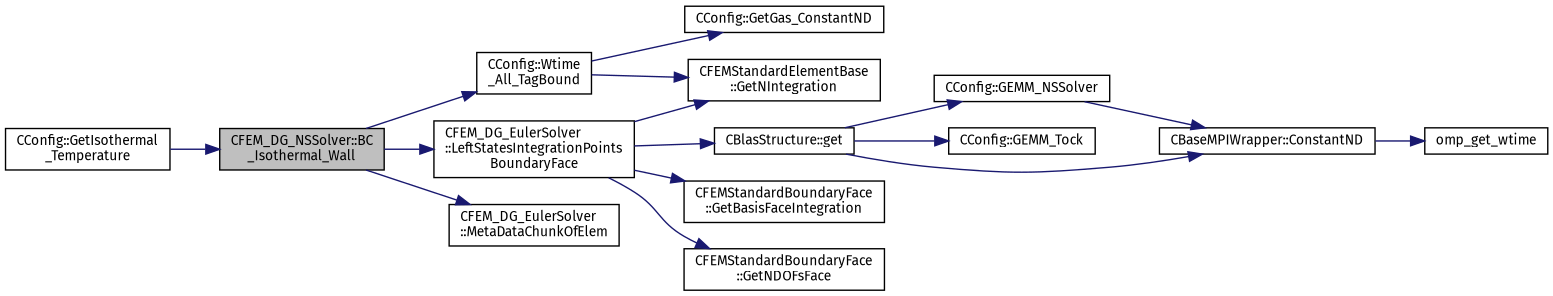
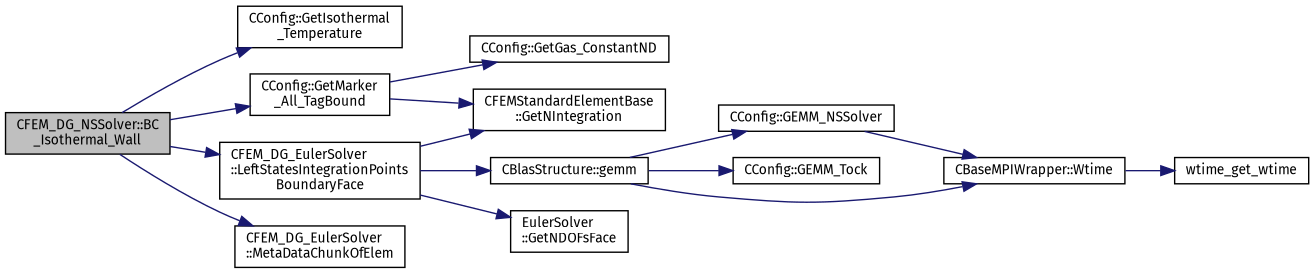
node "CConfig::Wtime _All_TagBound": label "CConfig::Wtime _All_TagBound" -> "CConfig::GetMarker _All_TagBound"
node "CBlasStructure::get": label "CBlasStructure::get" -> "CBlasStructure::gemm"
node "CBaseMPIWrapper::ConstantND": label "CBaseMPIWrapper::ConstantND" -> "CBaseMPIWrapper::Wtime"
node "omp_get_wtime": label "omp_get_wtime" -> "wtime_get_wtime"
edge "CConfig::GetIsothermal _Temperature" -> "CFEM_DG_NSSolver::BC _Isothermal_Wall": reversed
node "CFEMStandardBoundaryFace ::GetBasisFaceIntegration": removed
node "CFEMStandardBoundaryFace ::GetNDOFsFace": label "CFEMStandardBoundaryFace ::GetNDOFsFace" -> "EulerSolver ::GetNDOFsFace"
